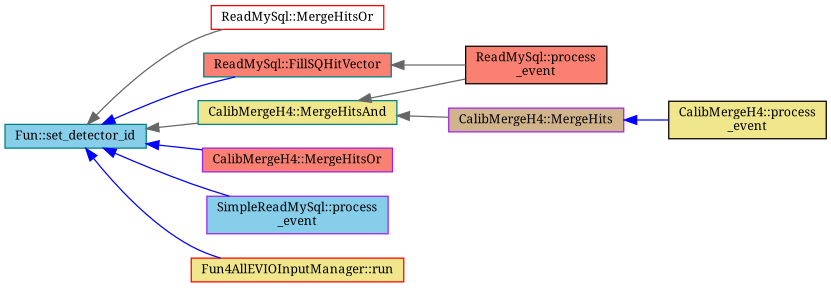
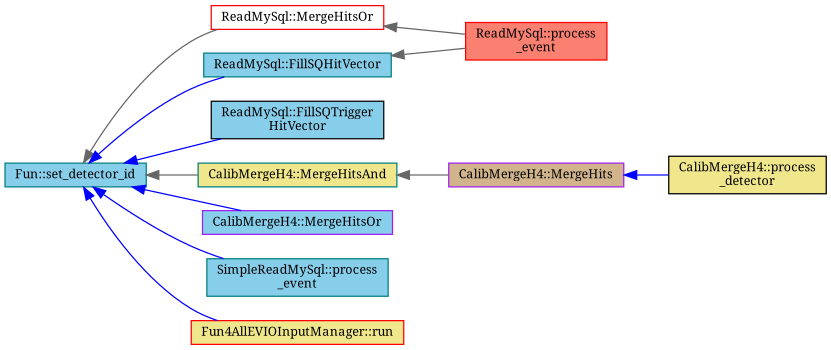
node "ReadMySql::FillSQHitVector": fillcolor salmon -> skyblue
node "ReadMySql::process _event": color black -> red
edge "ReadMySql::process _event" -> "CalibMergeH4::MergeHitsAnd": now "ReadMySql::process _event" -> "ReadMySql::MergeHitsOr"
node "ReadMySql::FillSQTrigger HitVector": added
node "CalibMergeH4::process _event": label "CalibMergeH4::process _event" -> "CalibMergeH4::process _detector"
node "CalibMergeH4::MergeHitsOr": fillcolor salmon -> skyblue
node "SimpleReadMySql::process _event": color purple -> teal
